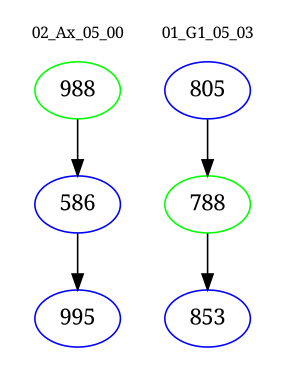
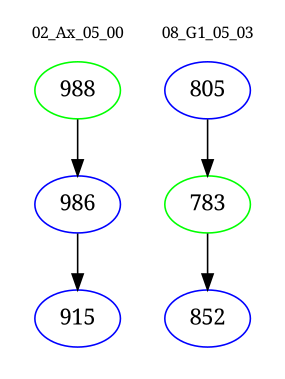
cluster "01_G1_05_03": label "01_G1_05_03" -> "08_G1_05_03"
node "586": label "586" -> "986"
node "788": label "788" -> "783"
node "995": label "995" -> "915"
node "853": label "853" -> "852"
